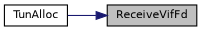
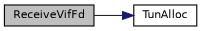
edge "TunAlloc" -> "ReceiveVifFd": reversed
